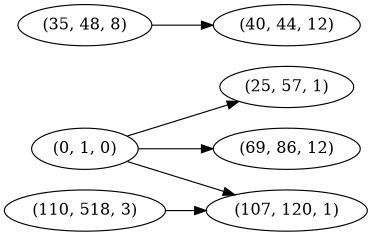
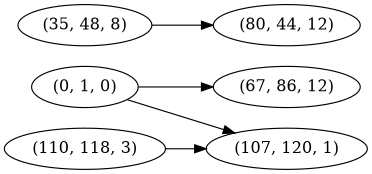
node "(40, 44, 12)": label "(40, 44, 12)" -> "(80, 44, 12)"
node "(25, 57, 1)": removed
node "(69, 86, 12)": label "(69, 86, 12)" -> "(67, 86, 12)"
node "(110, 518, 3)": label "(110, 518, 3)" -> "(110, 118, 3)"
